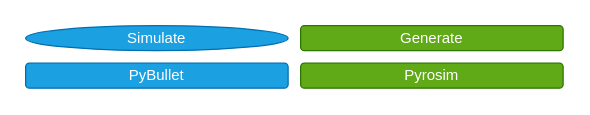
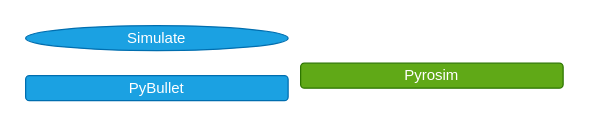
node "Generate": removed
node "PyBullet": moved (157, 76) -> (157, 88)
